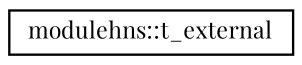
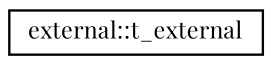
node "modulehns::t_external": label "modulehns::t_external" -> "external::t_external"
